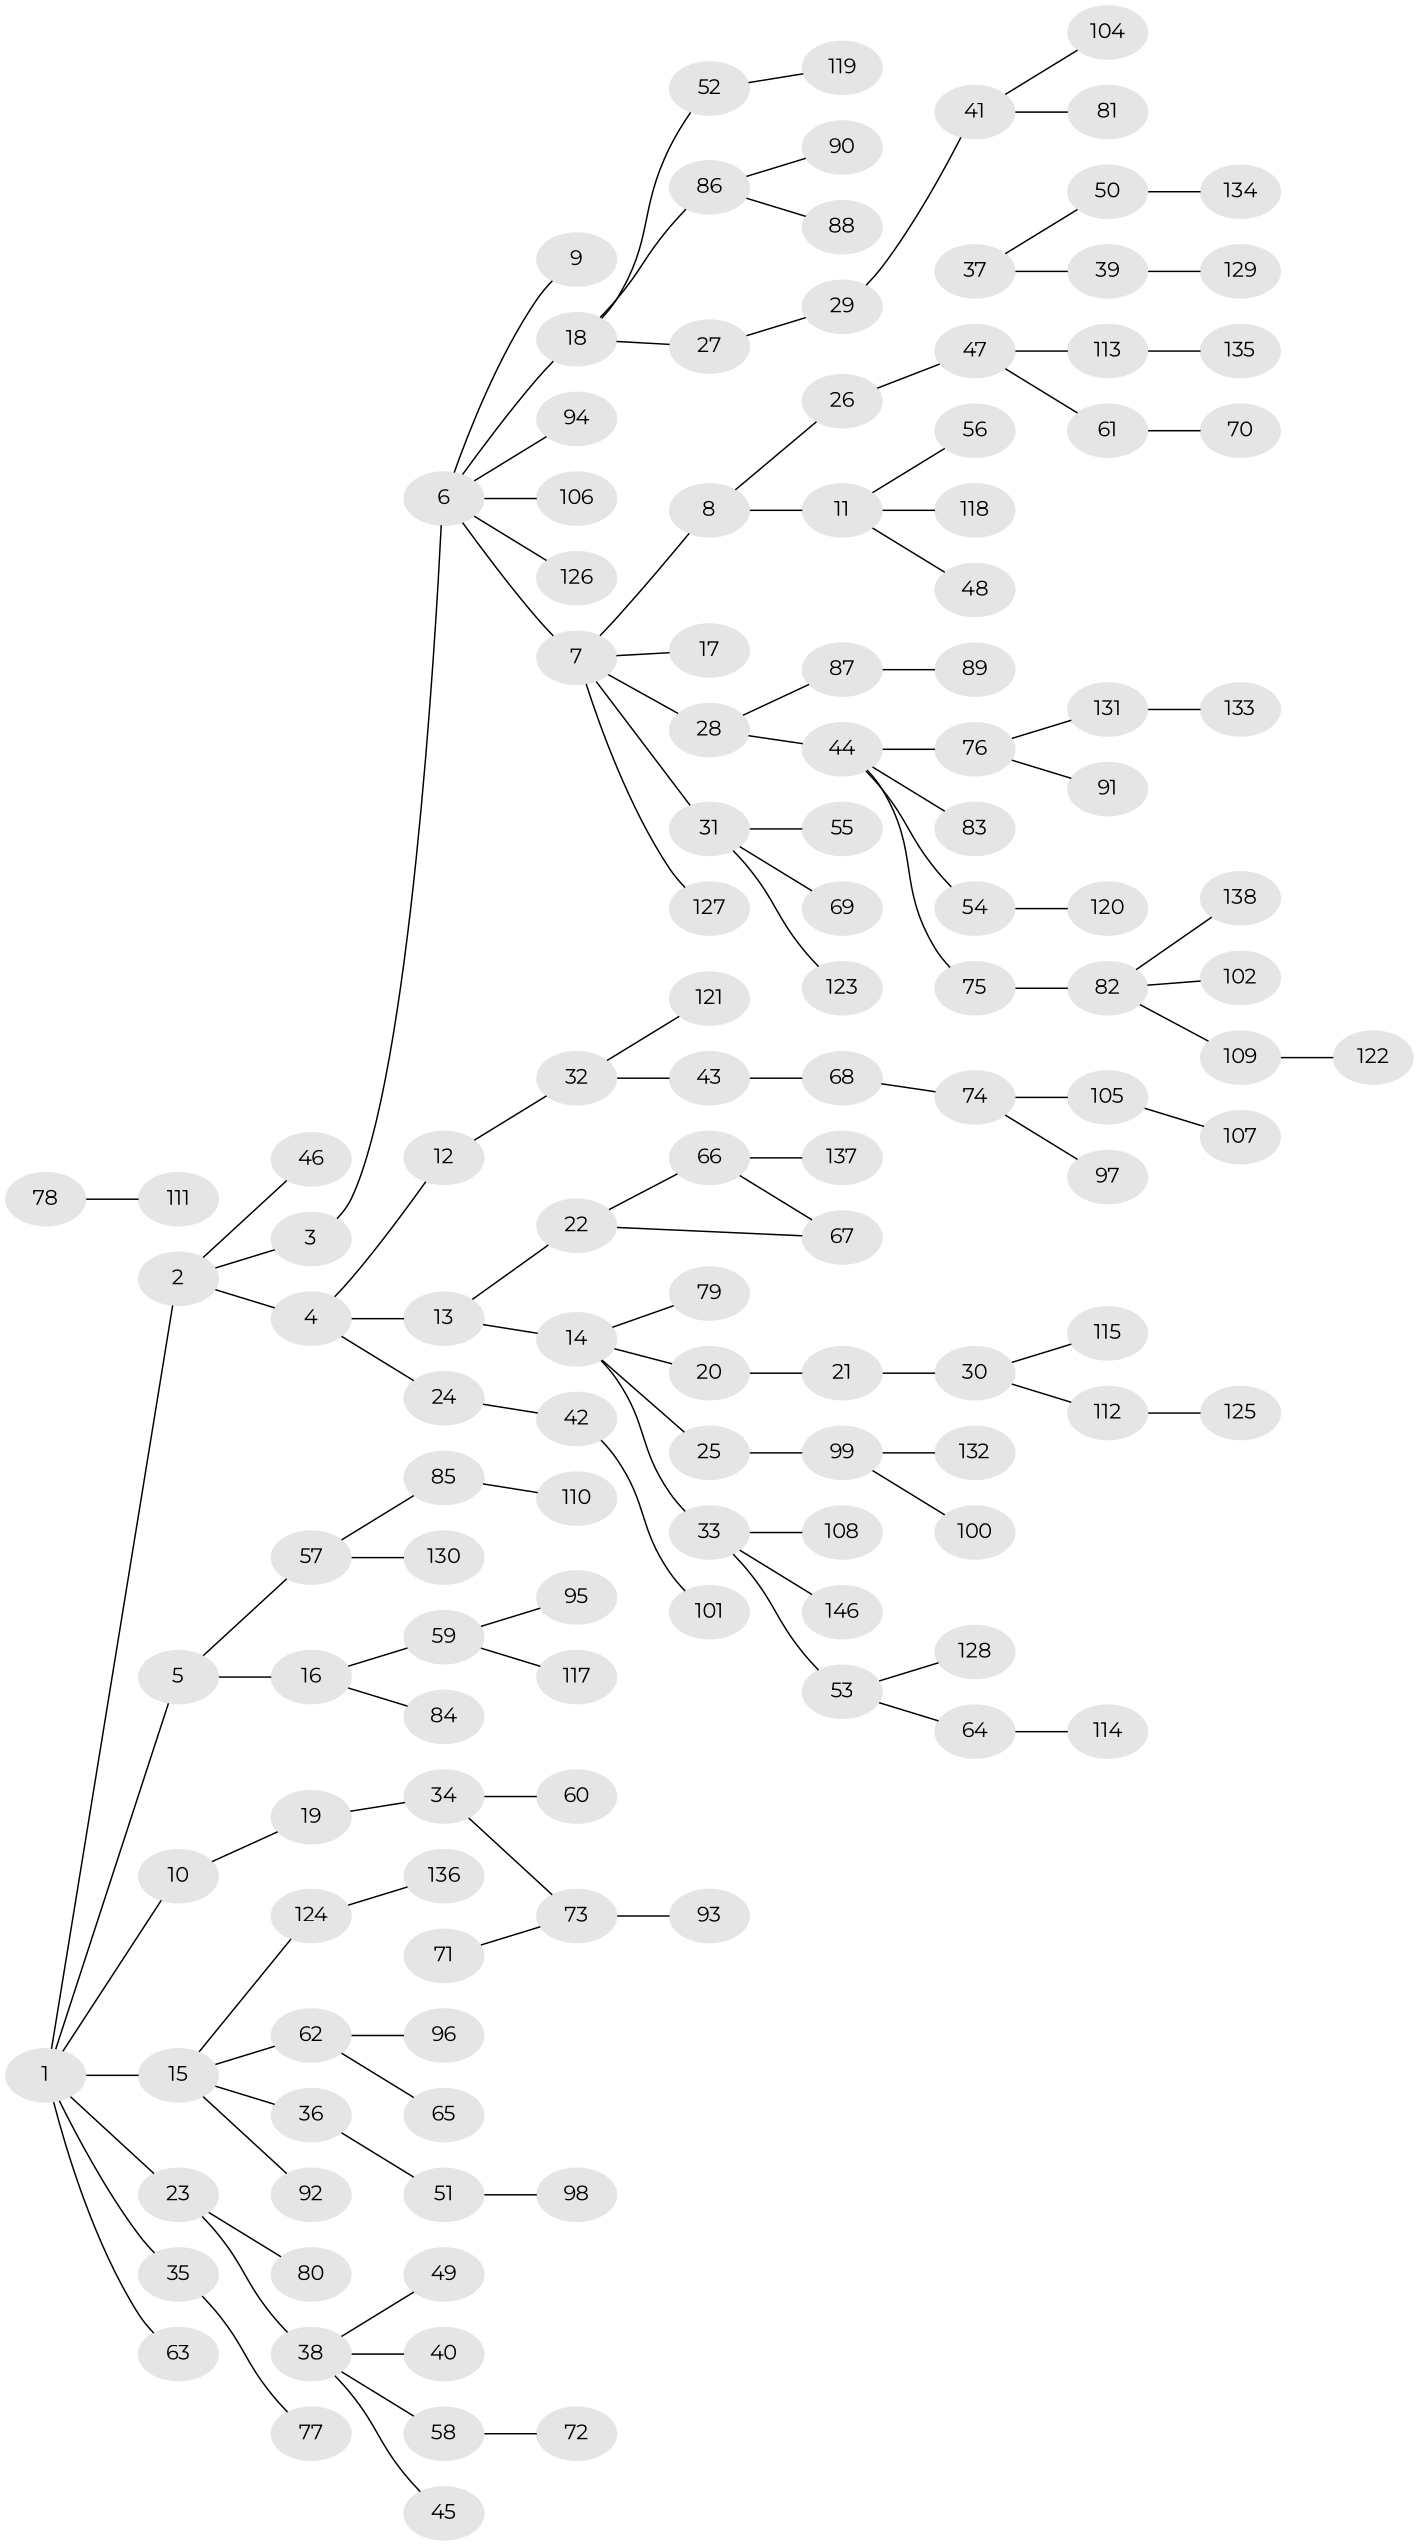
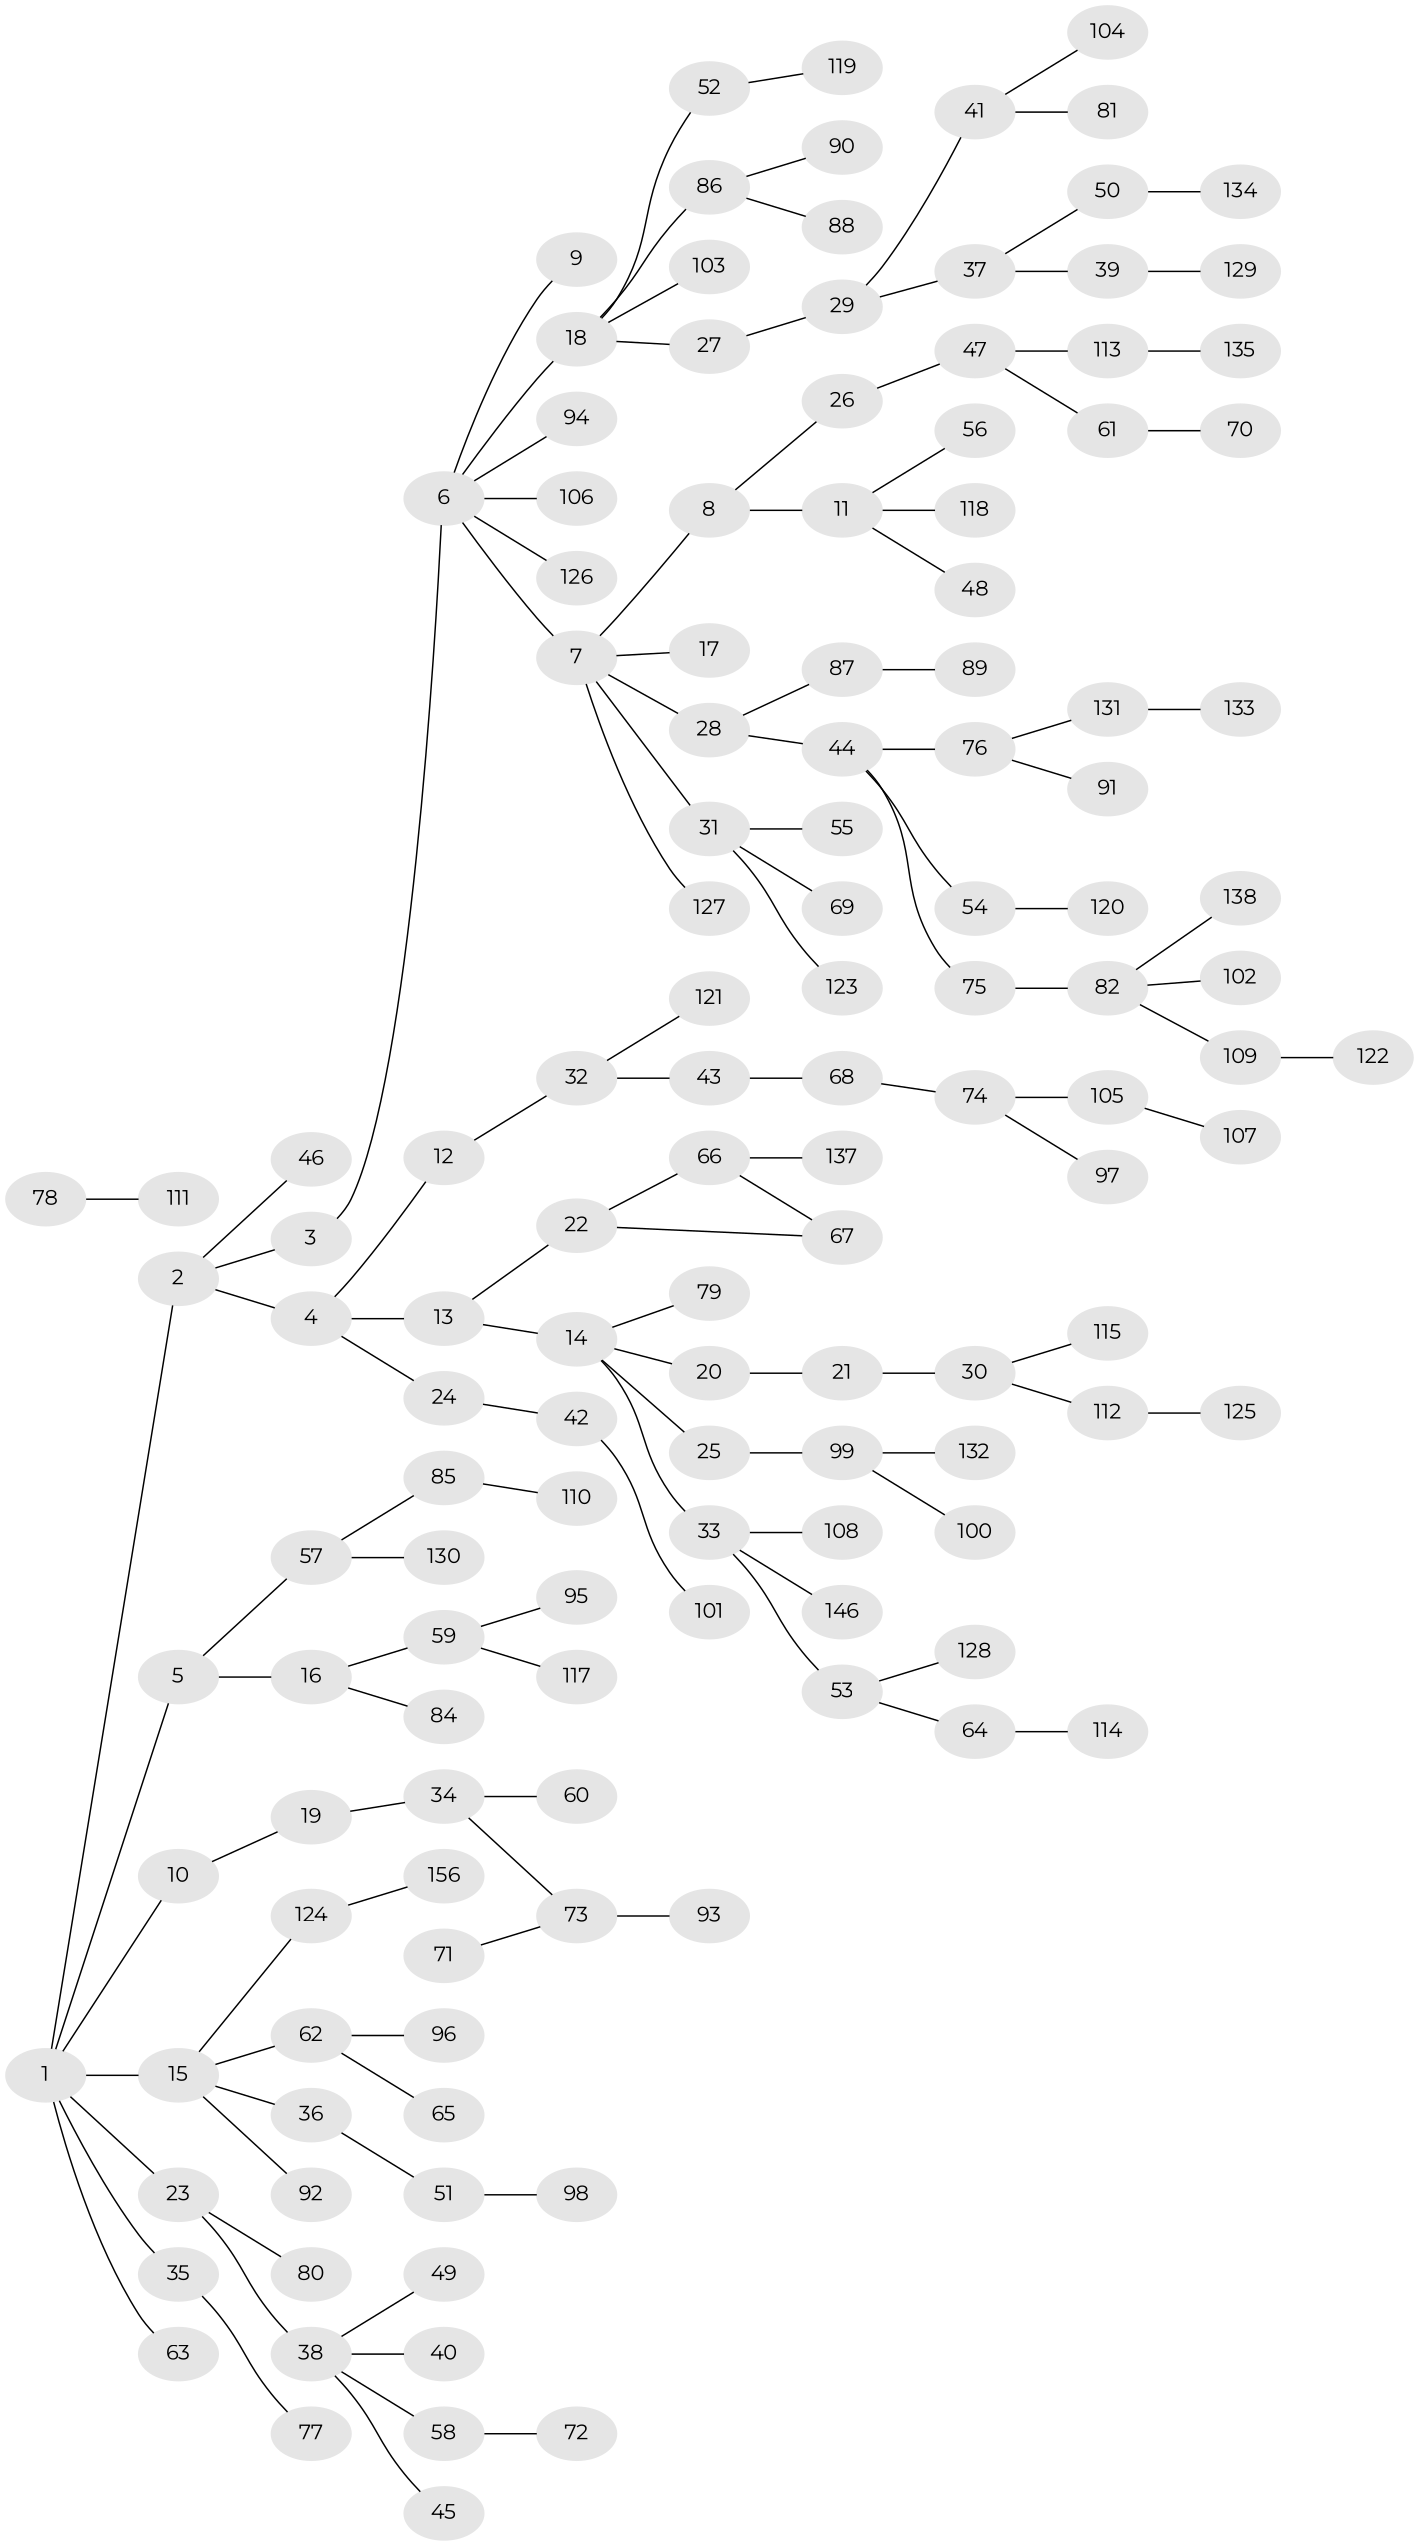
node "103": added
edge "37" -- "29": added
node "83": removed
node "136": label "136" -> "156"
